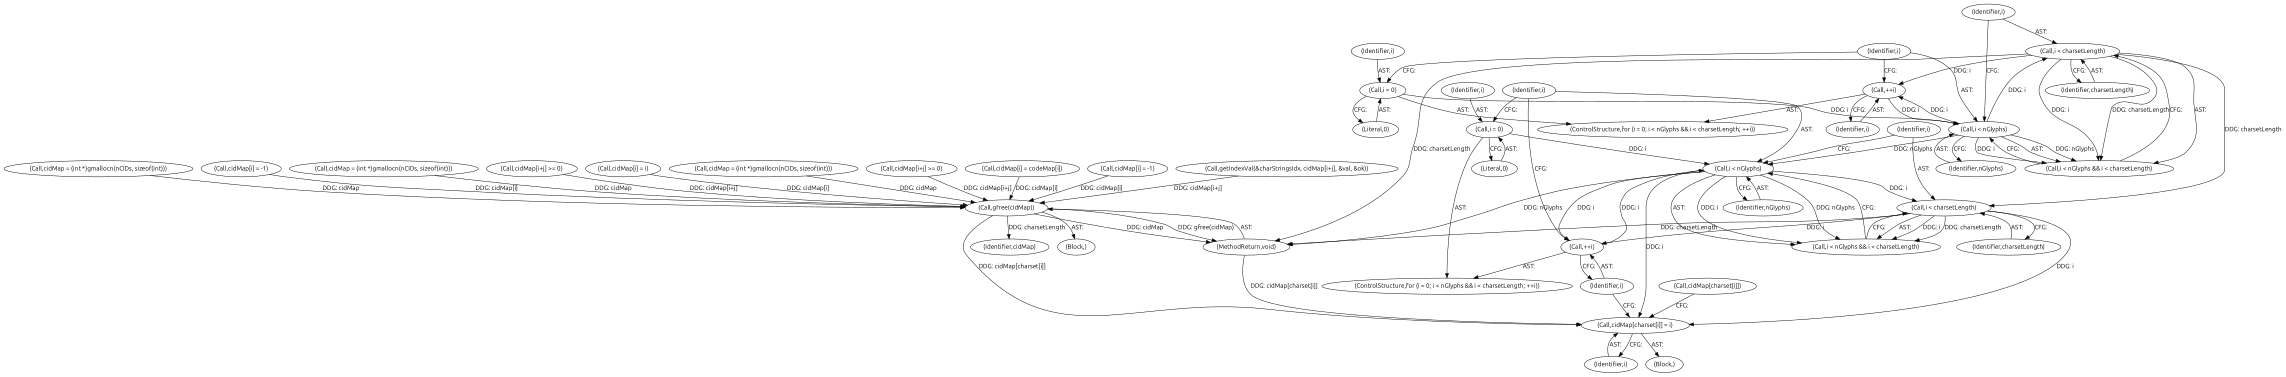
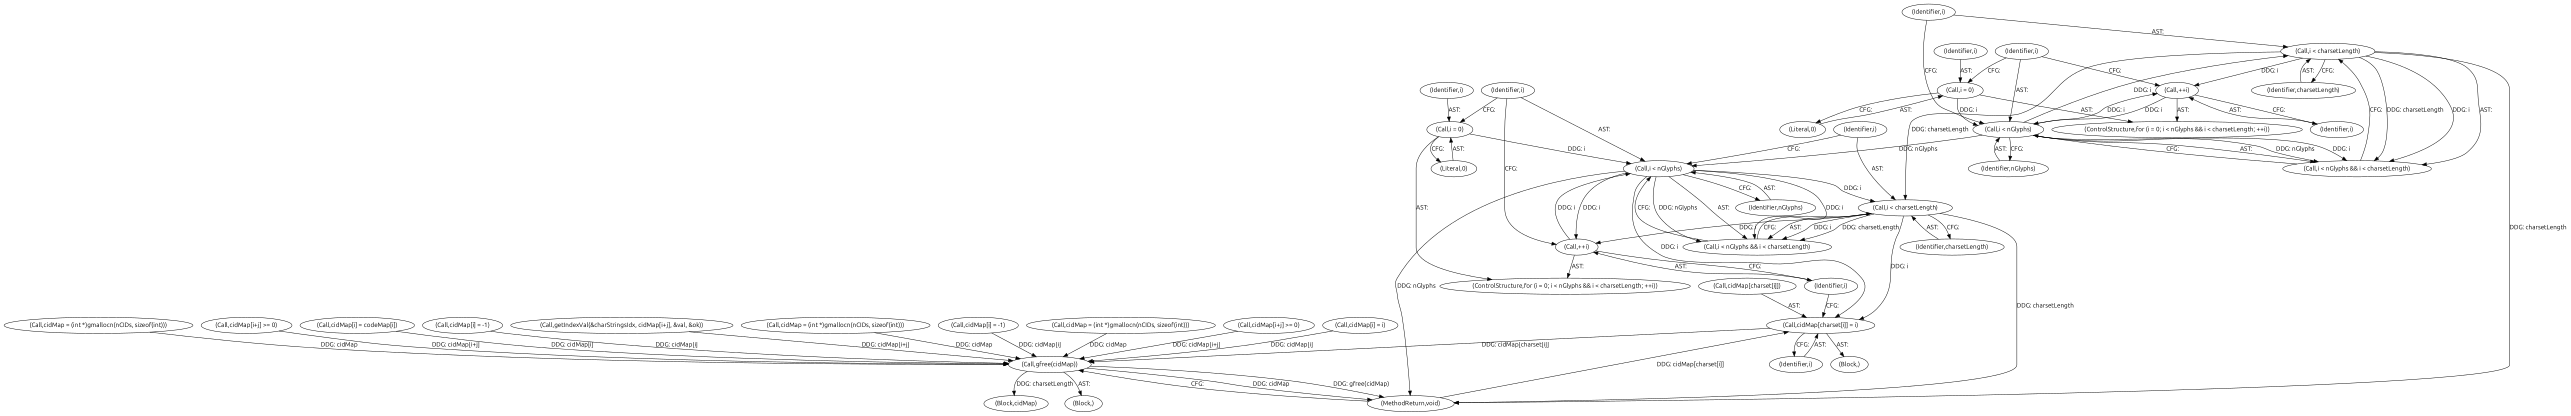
edge "(MethodReturn,void)" -> "(Call,gfree(cidMap))": label "AST: " -> "CFG: "
node "(Identifier,cidMap)": label "(Identifier,cidMap)" -> "(Block,cidMap)"
edge "(Call,cidMap[charset[i]])" -> "(Call,cidMap[charset[i]] = i)": label "CFG: " -> "AST: "
edge "(Call,gfree(cidMap))" -> "(Call,cidMap[charset[i]] = i)": reversed
